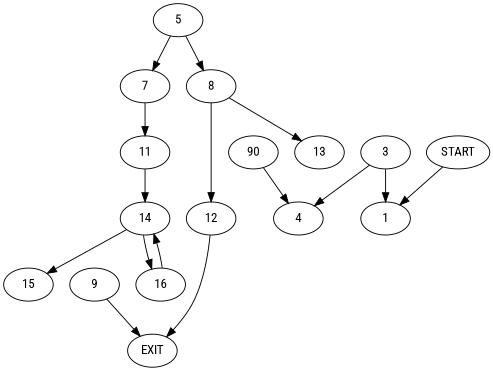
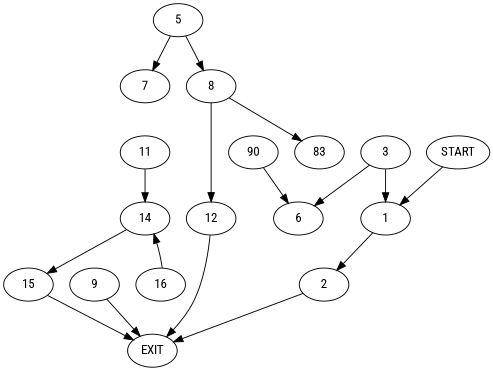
edge "7" -> "11": removed
node "13": label "13" -> "83"
node "4": label "4" -> "6"
edge "14" -> "16": removed
node "2": added
edge "15" -> "EXIT": added
